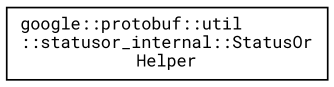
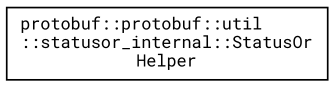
node "google::protobuf::util ::statusor_internal::StatusOr Helper": label "google::protobuf::util ::statusor_internal::StatusOr Helper" -> "protobuf::protobuf::util ::statusor_internal::StatusOr Helper"
